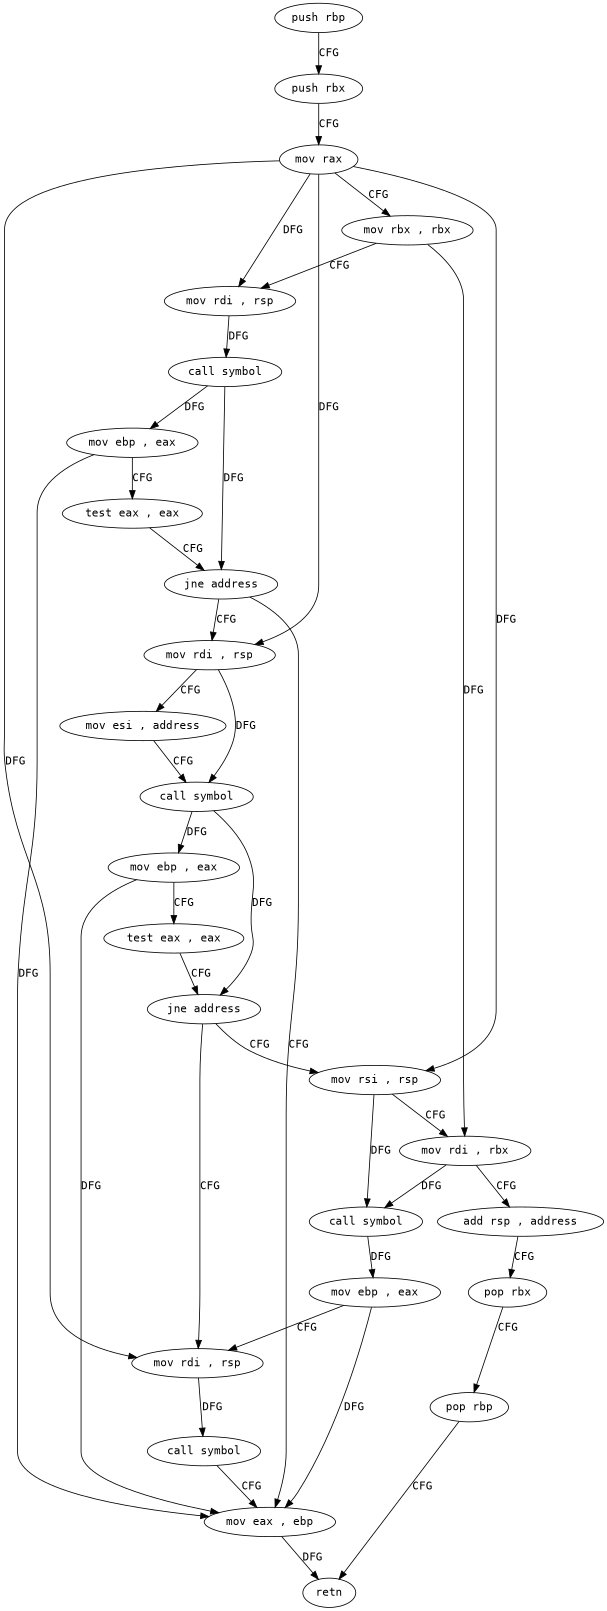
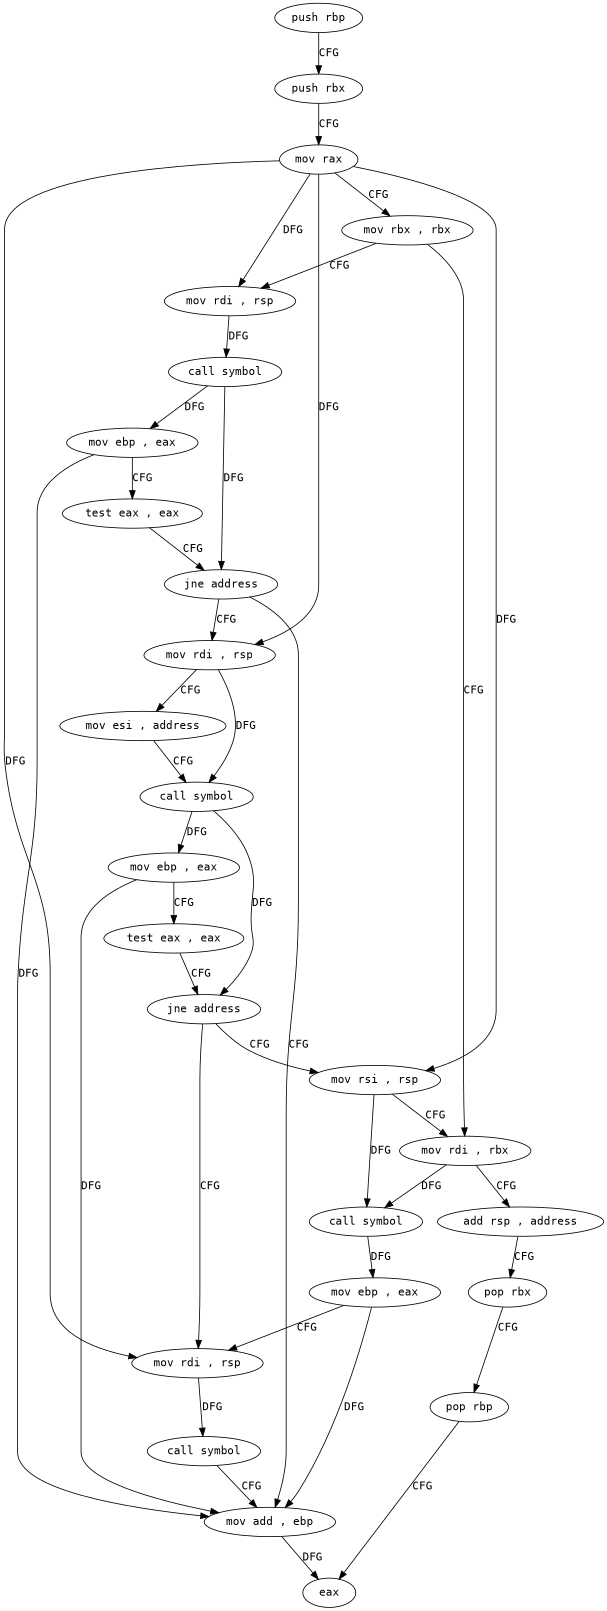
edge "mov rbx , rbx" -> "mov rdi , rbx": label "DFG" -> "CFG"
node "mov eax , ebp": label "mov eax , ebp" -> "mov add , ebp"
node "retn": label "retn" -> "eax"
